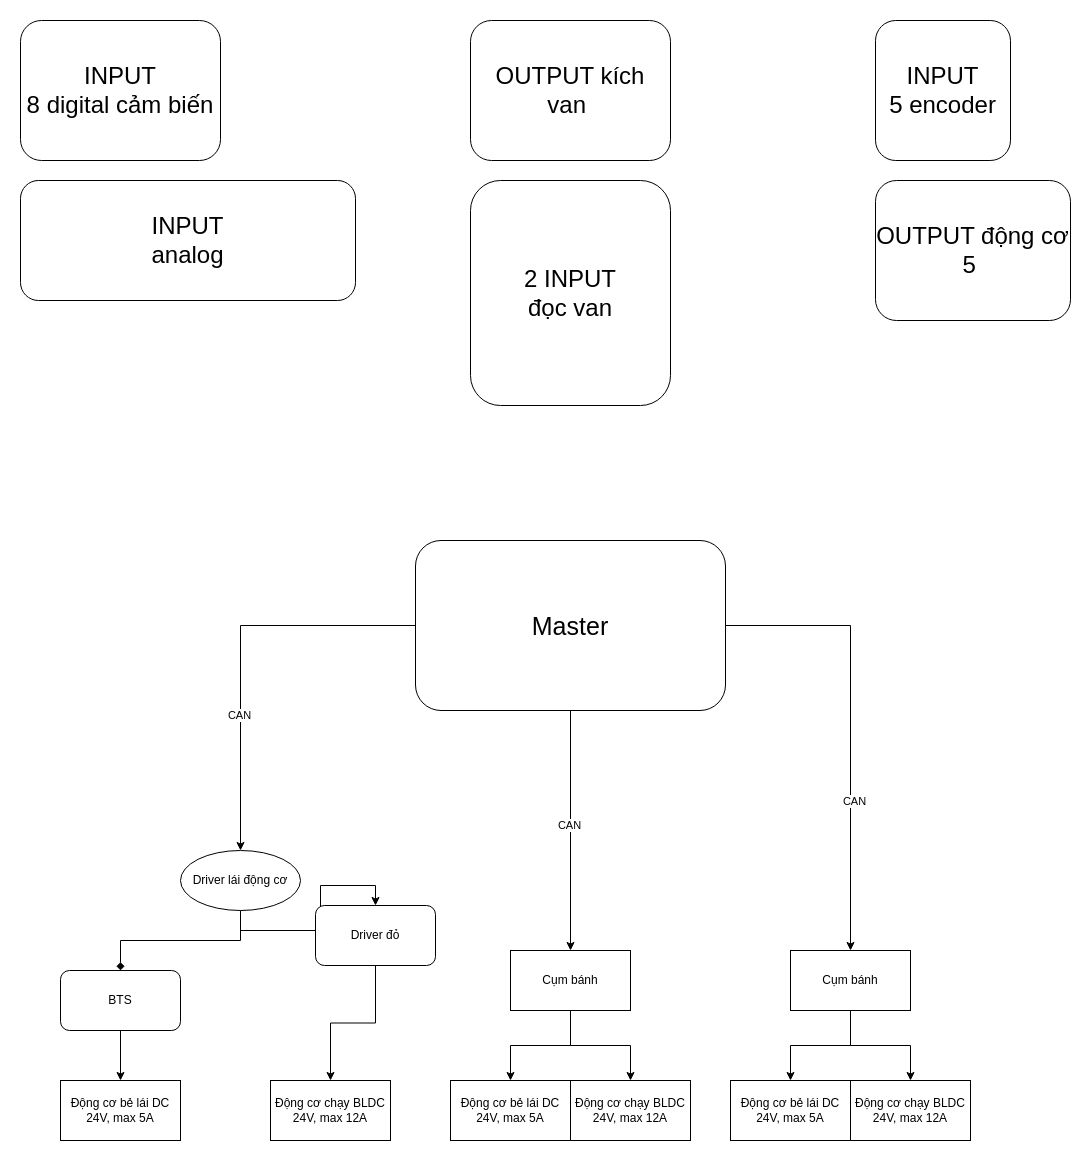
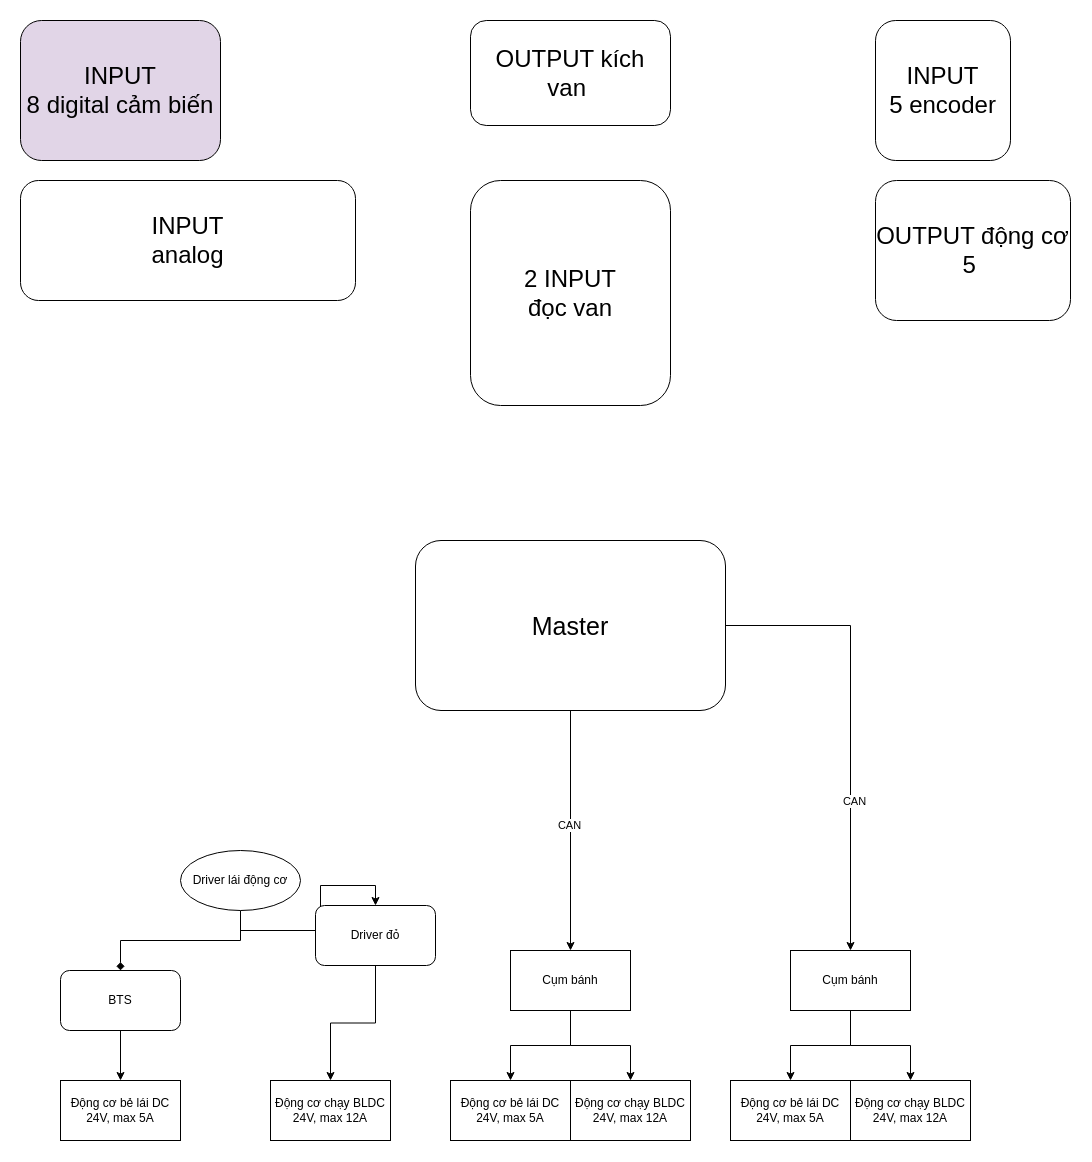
node "INPUT 8 digital cảm biến": fillcolor #ffffff -> #e1d5e7
node "OUTPUT kích van": size 200x140 -> 200x105
edge "Master" -> "Driver lái động cơ": removed, label "CAN"
